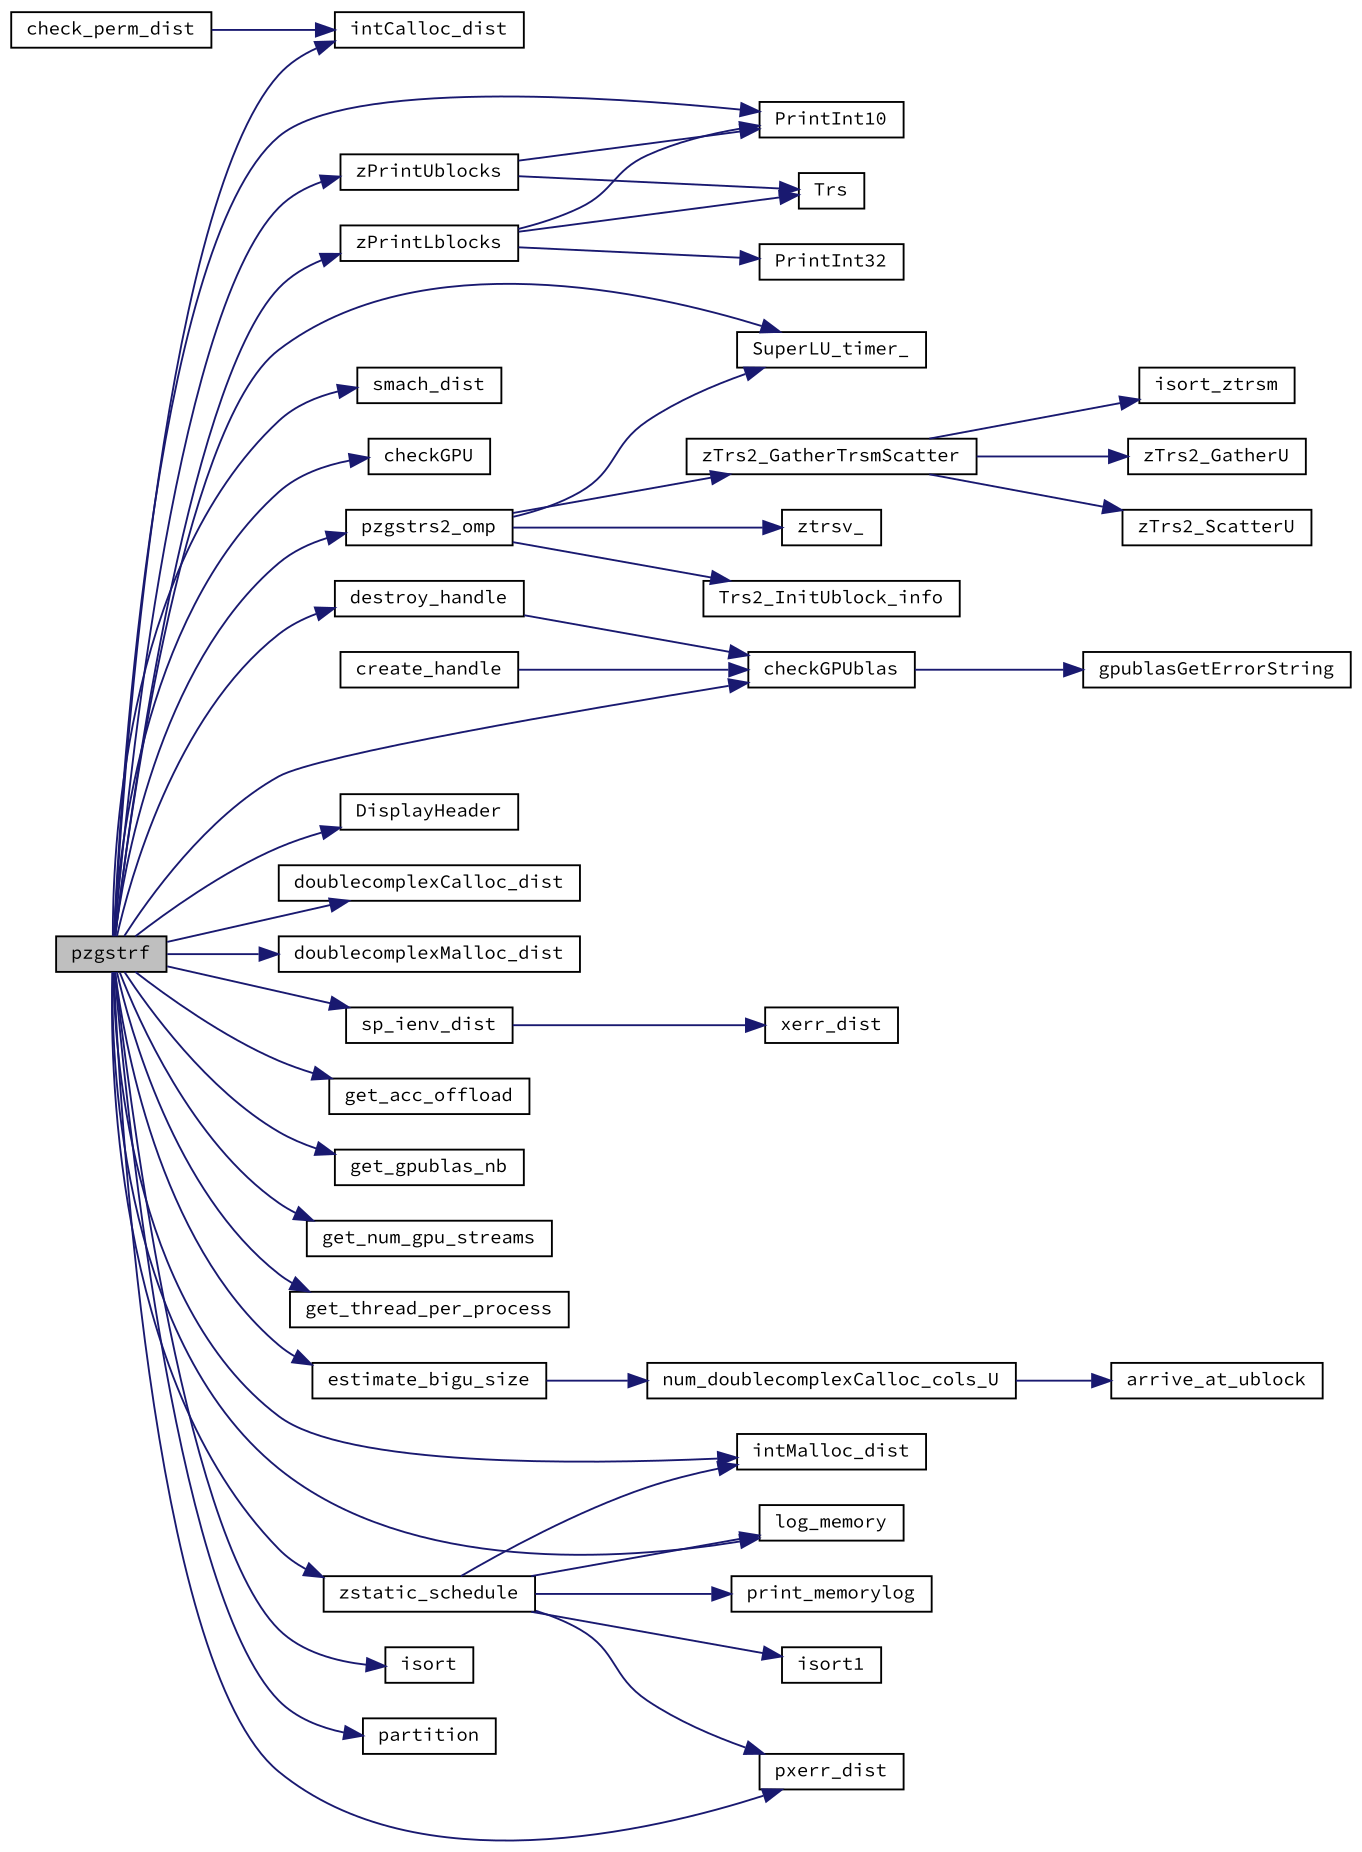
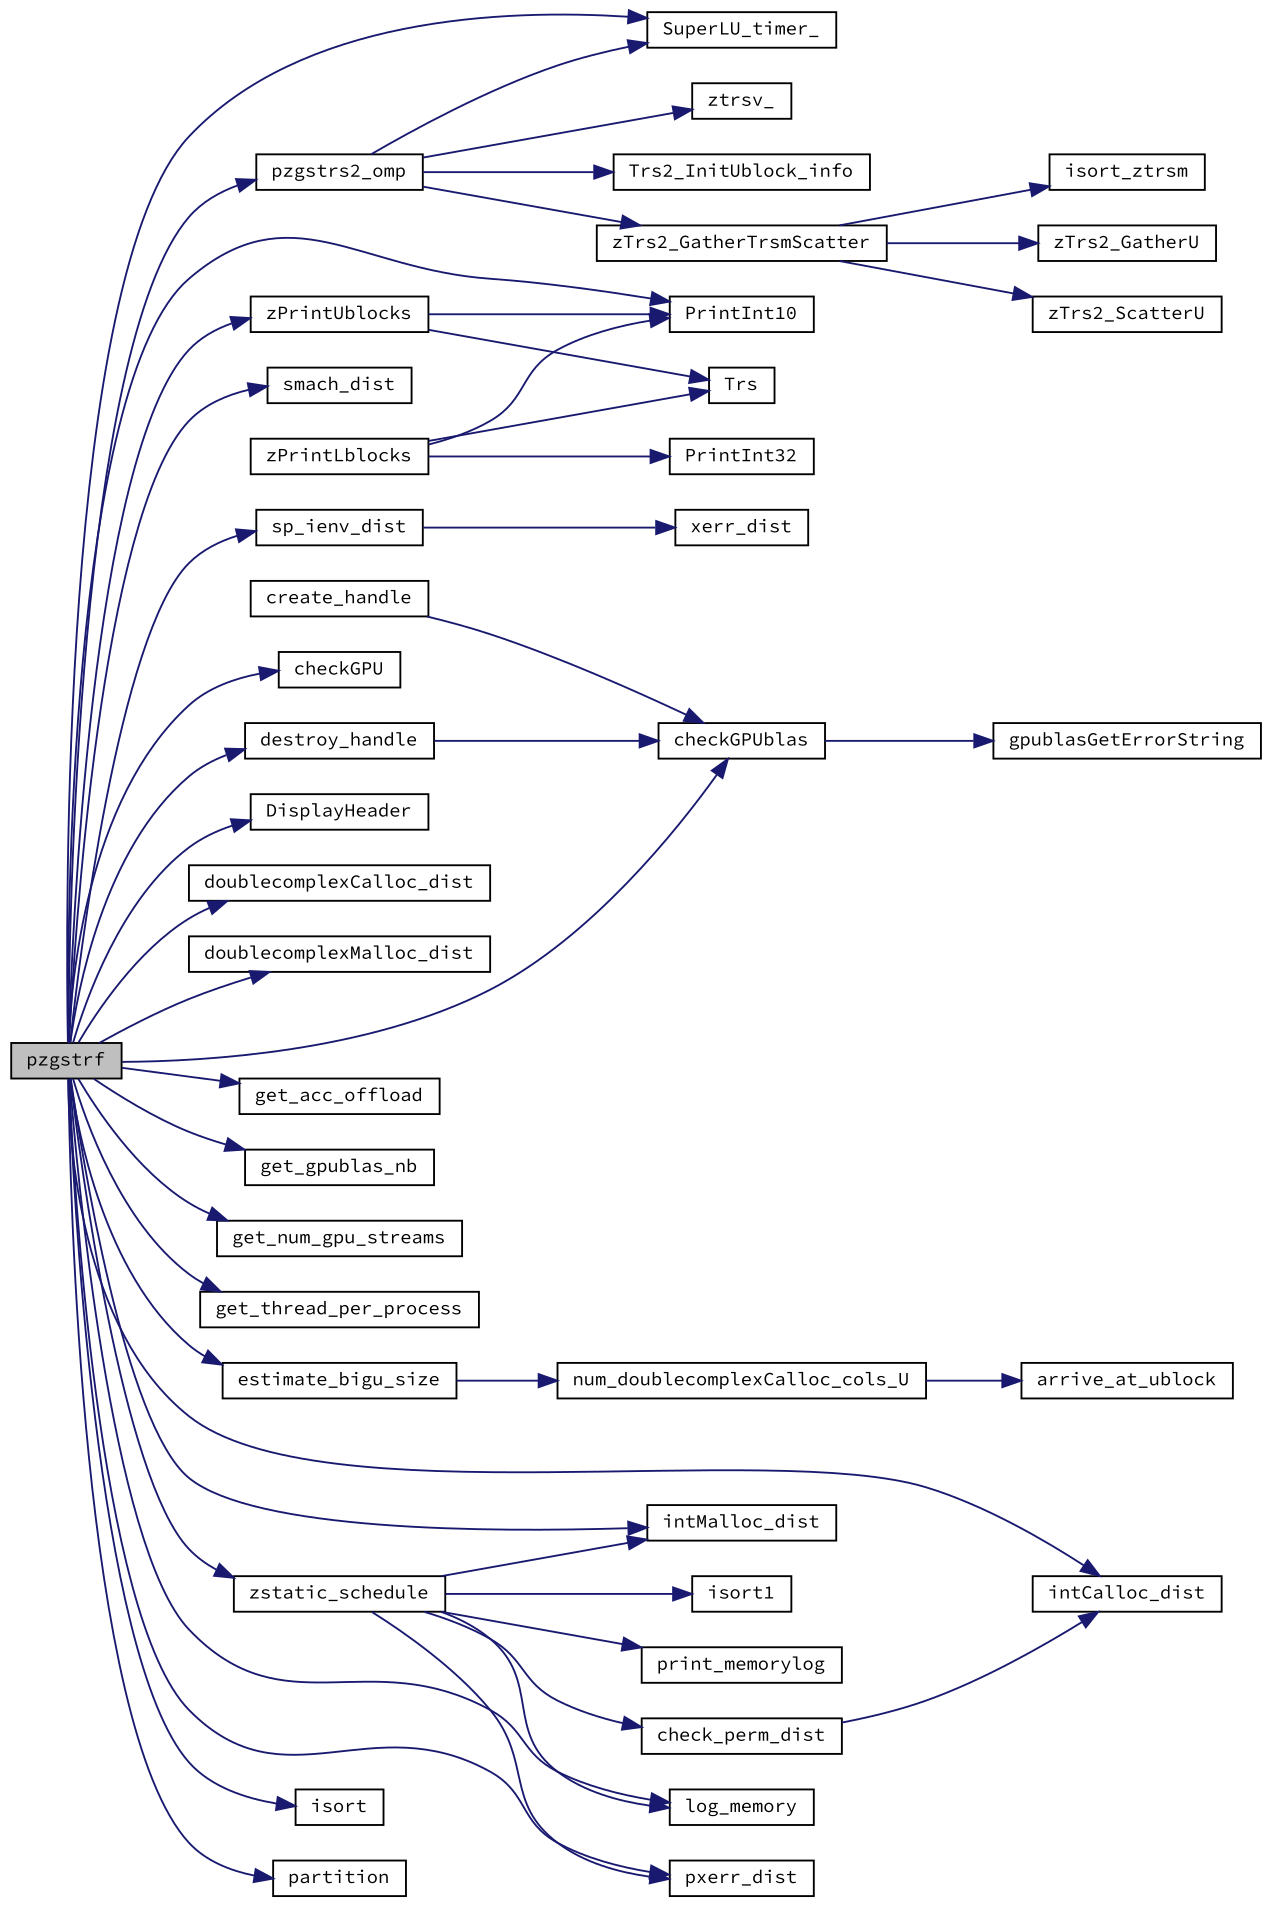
edge "pzgstrf" -> "zPrintLblocks": removed
edge "zstatic_schedule" -> "check_perm_dist": added
